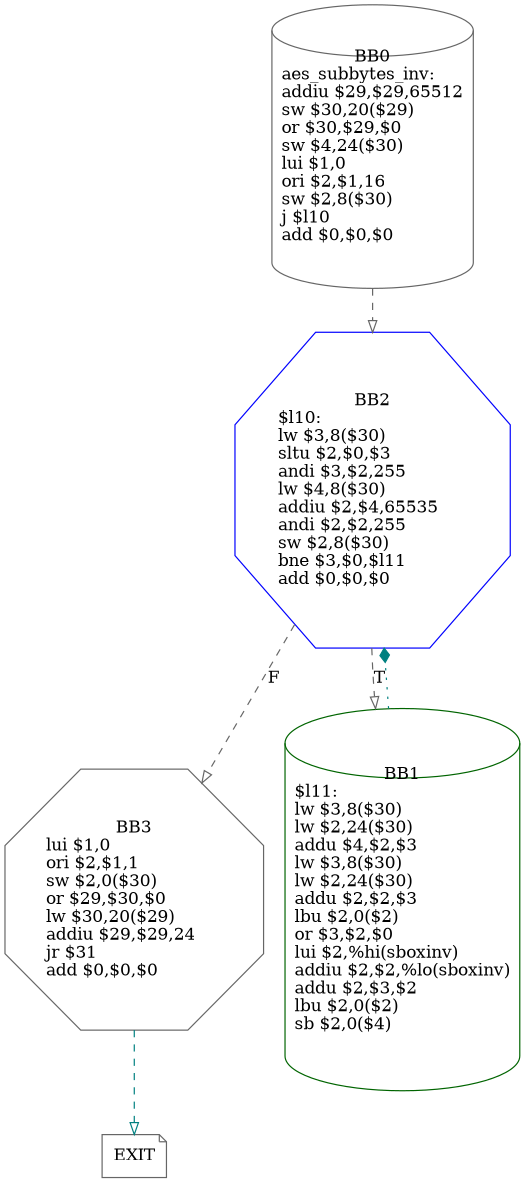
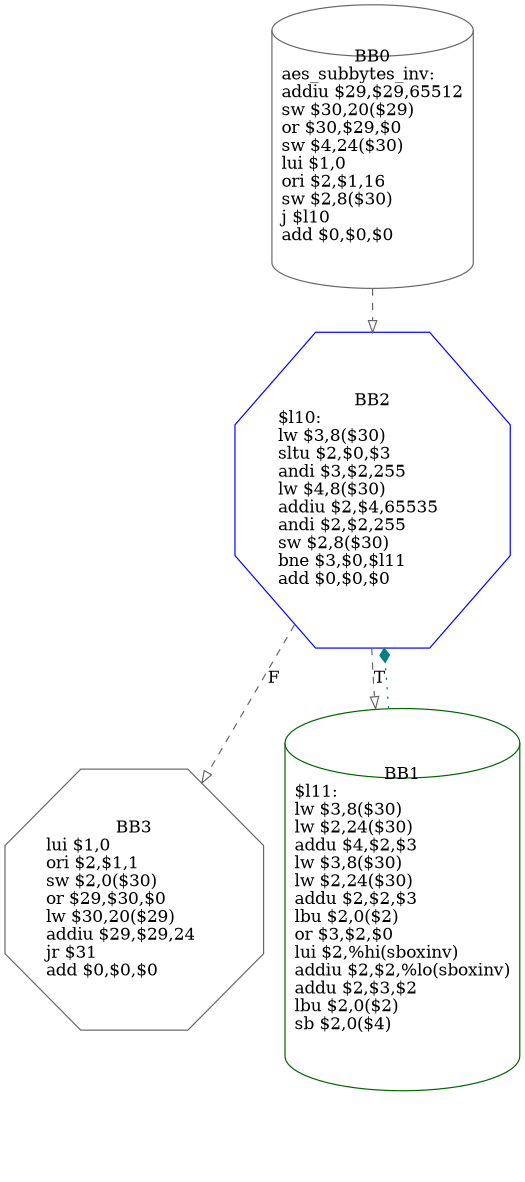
node "EXIT": removed
